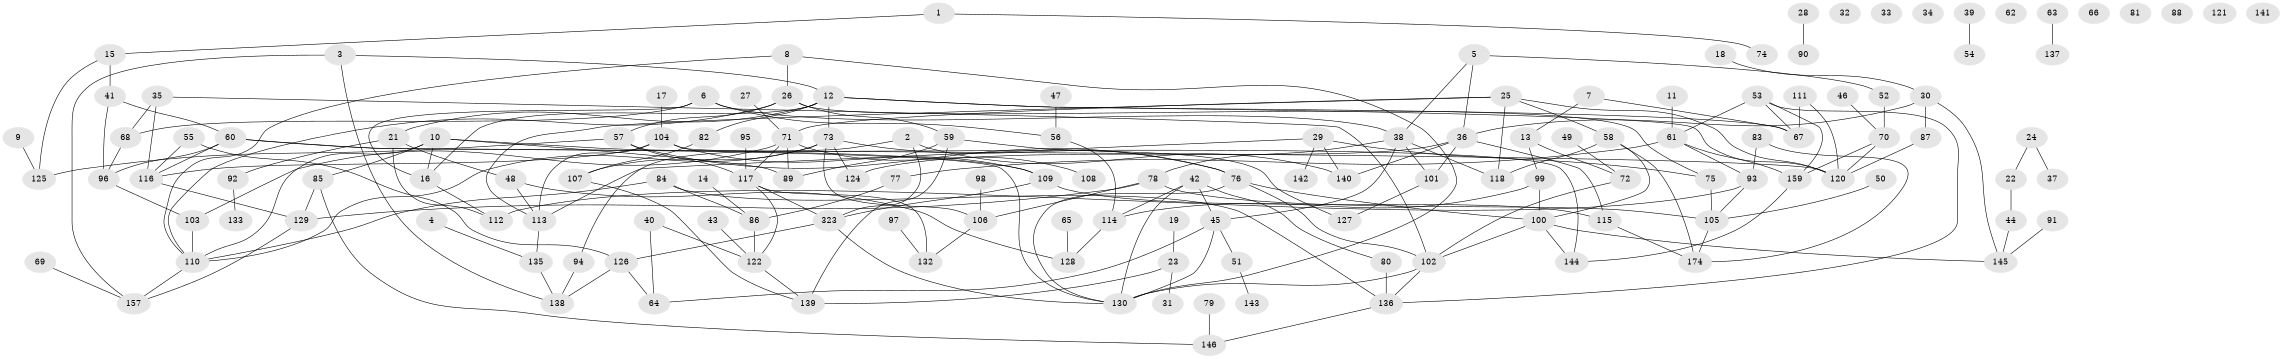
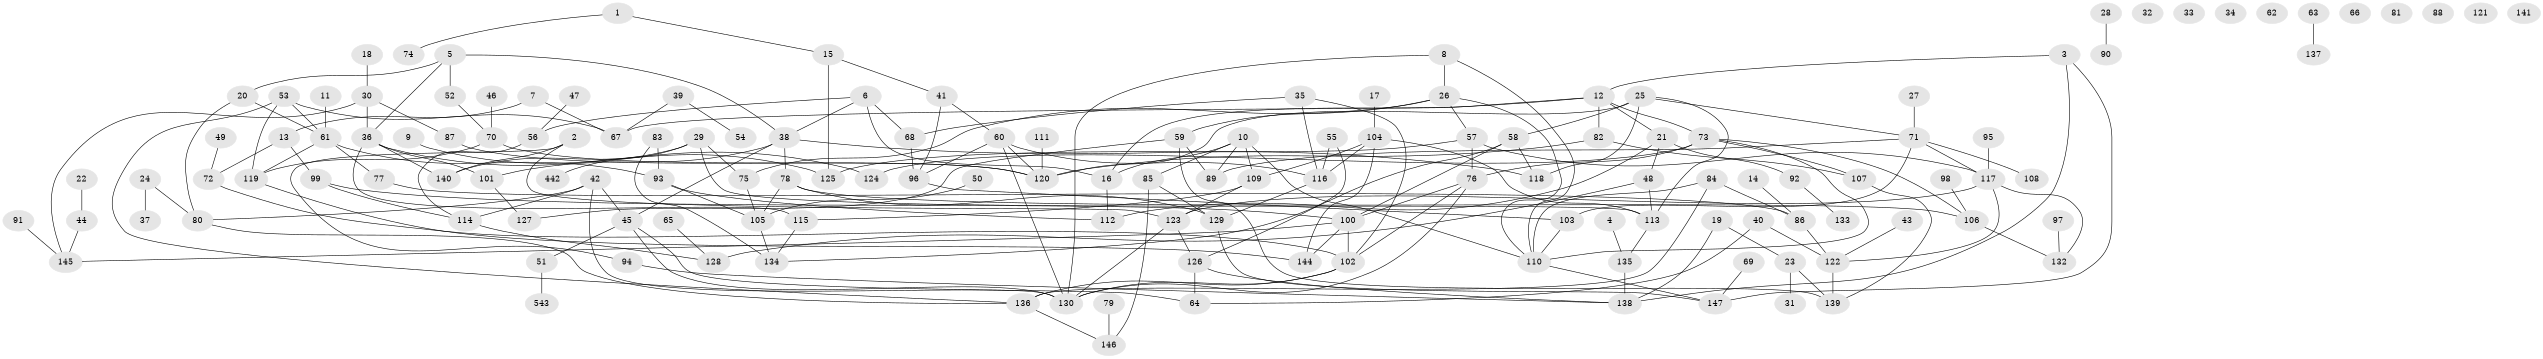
node "20": added
edge "12" -- "120": now "82" -- "120"
edge "111" -- "67": now "39" -- "67"
edge "24" -- "22": now "24" -- "80"
node "142": label "142" -> "442"
node "159": label "159" -> "119"
node "323": label "323" -> "123"
node "174": label "174" -> "134"
edge "19" -- "138": added
node "157": label "157" -> "147"
node "143": label "143" -> "543"
